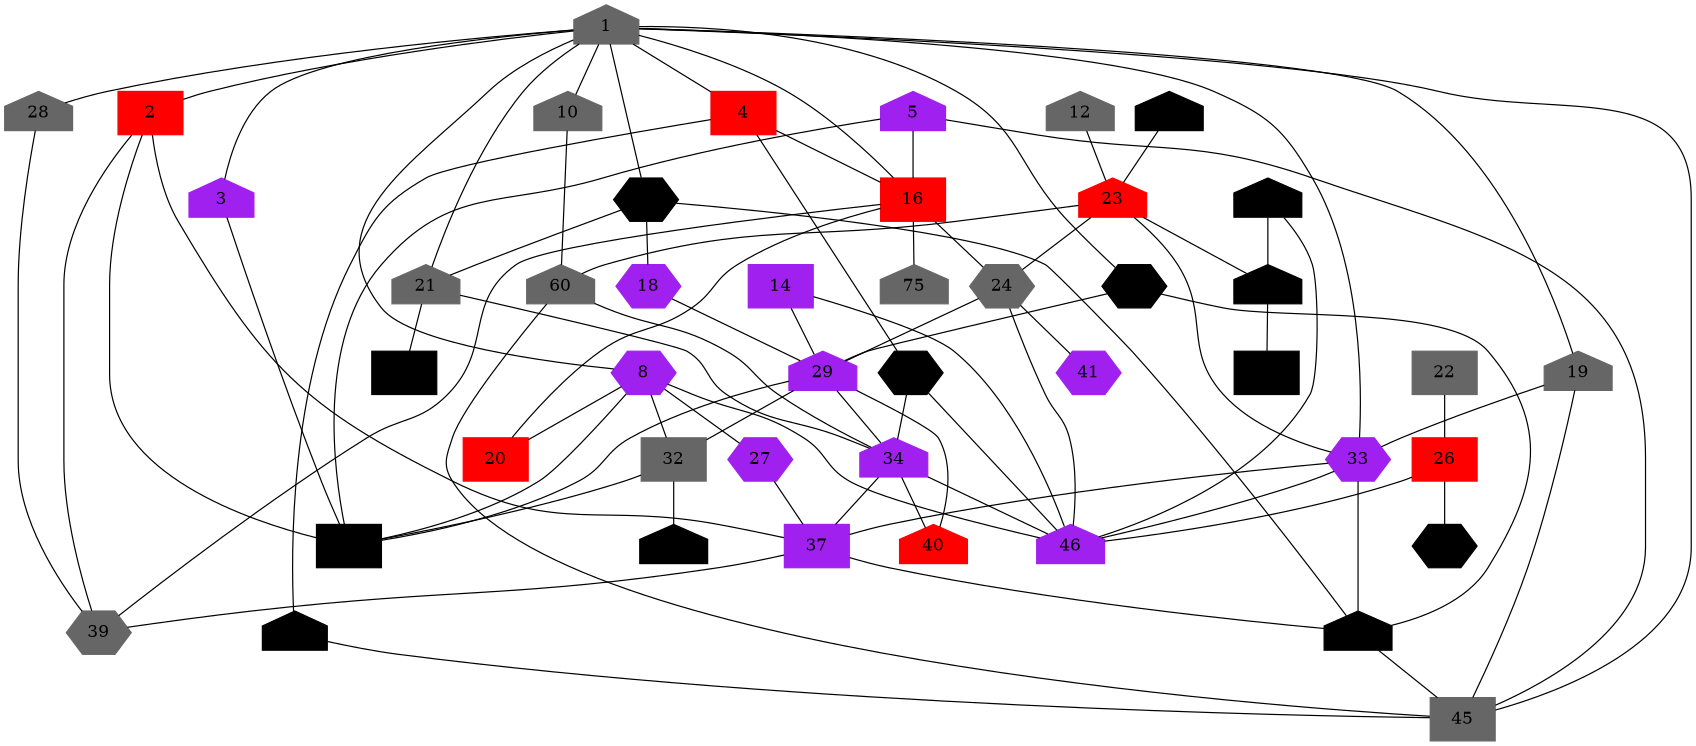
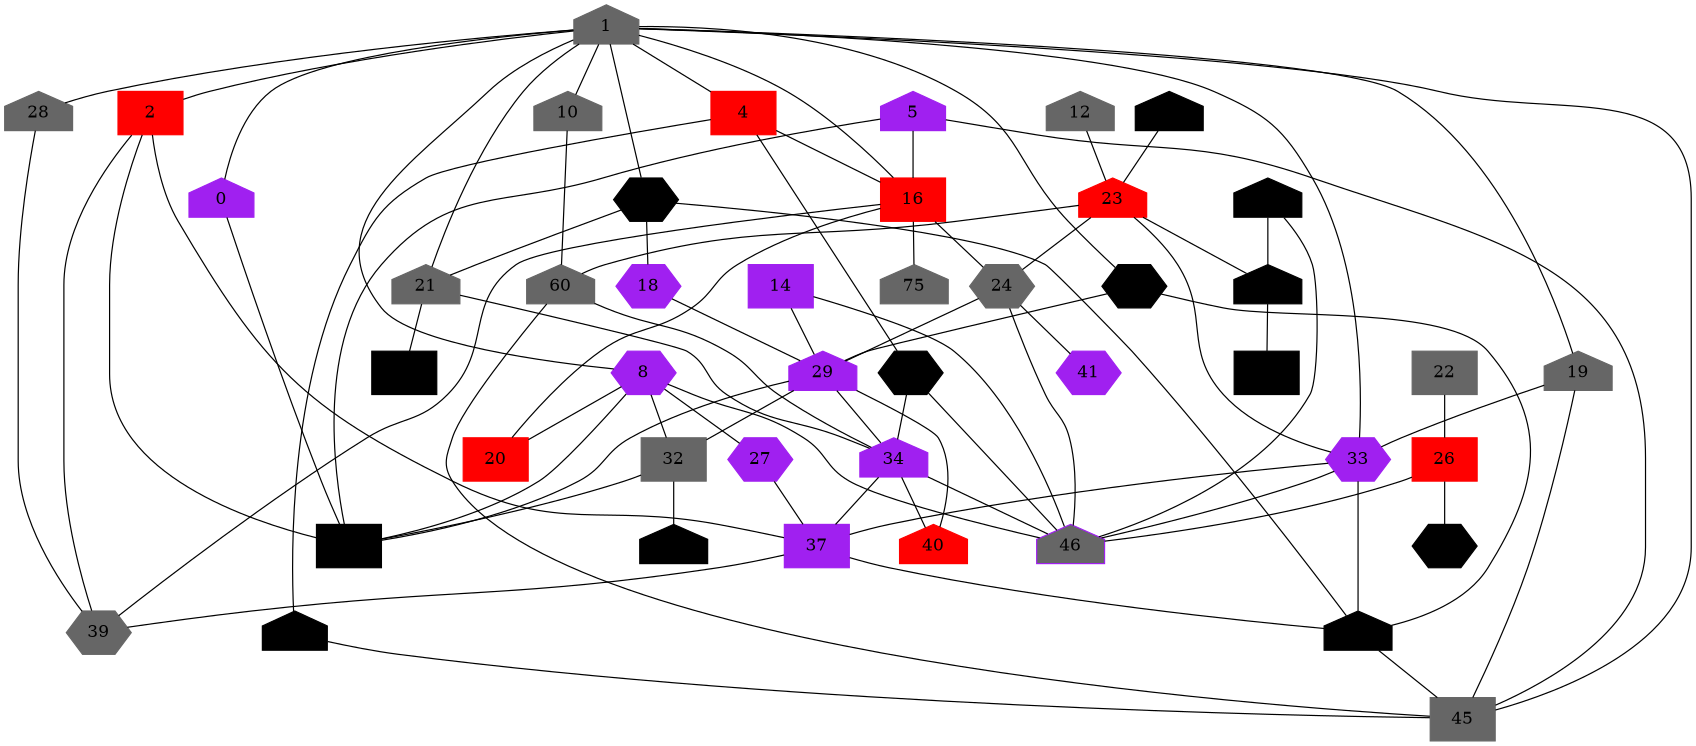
node "3": label "3" -> "0"
node "46": fillcolor purple -> gray40
